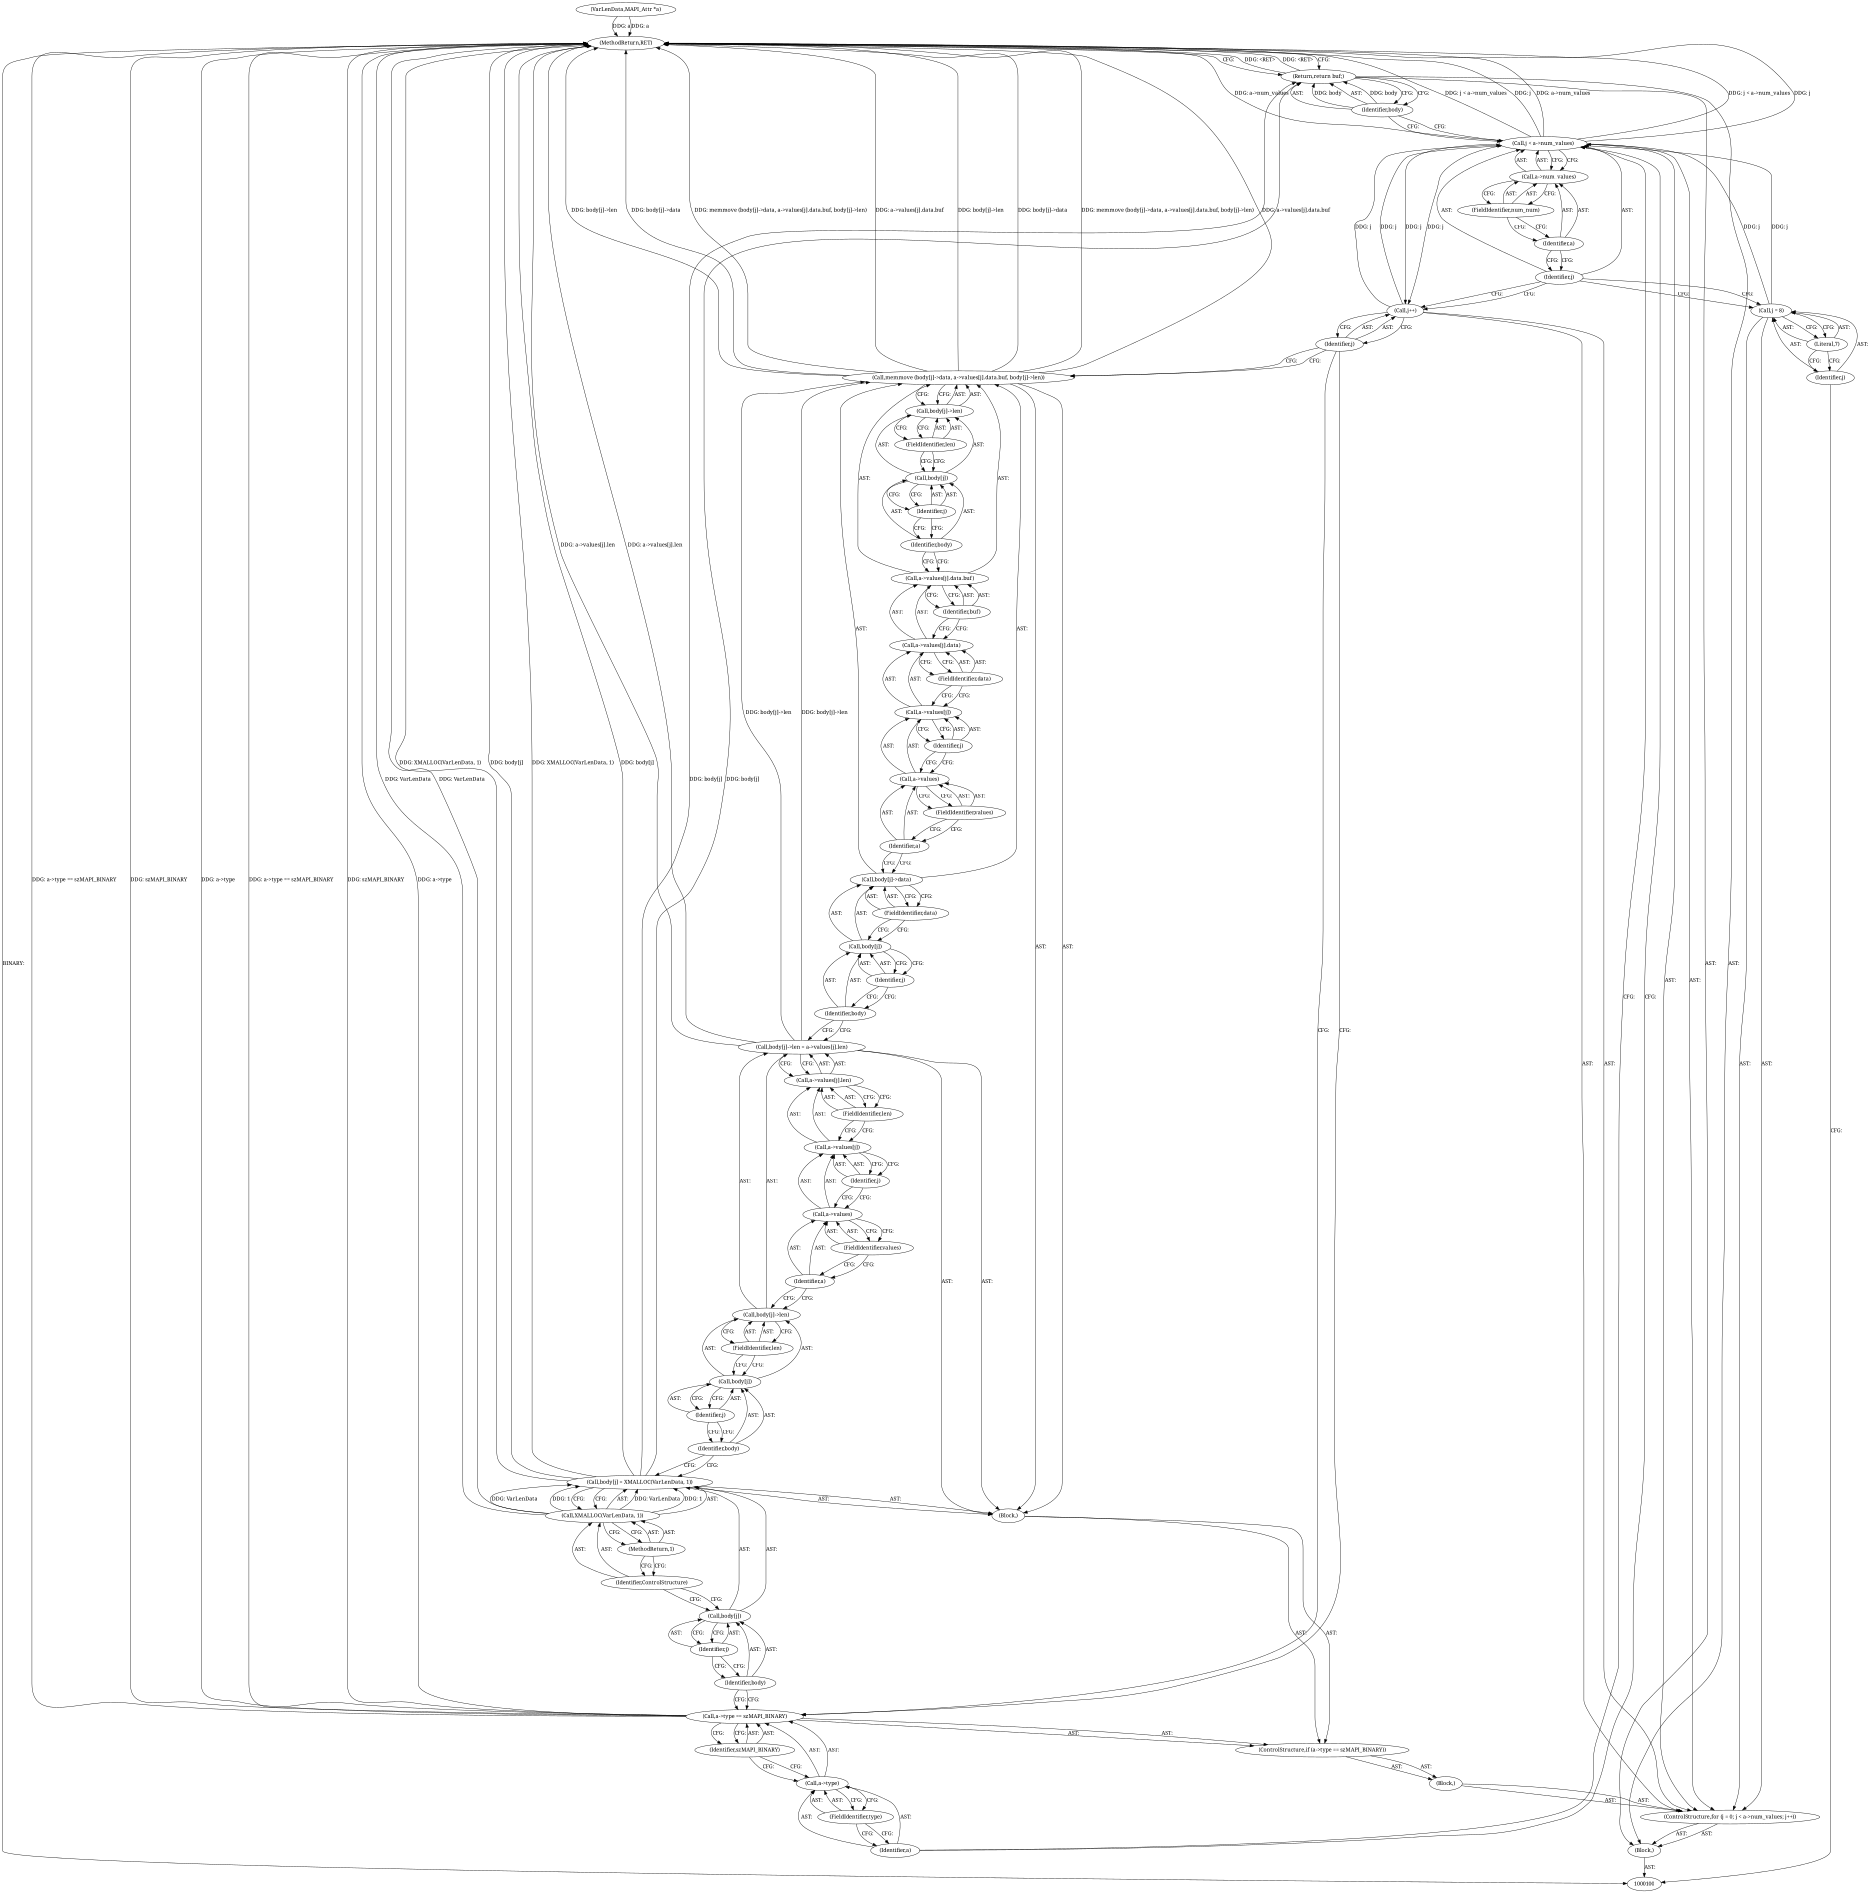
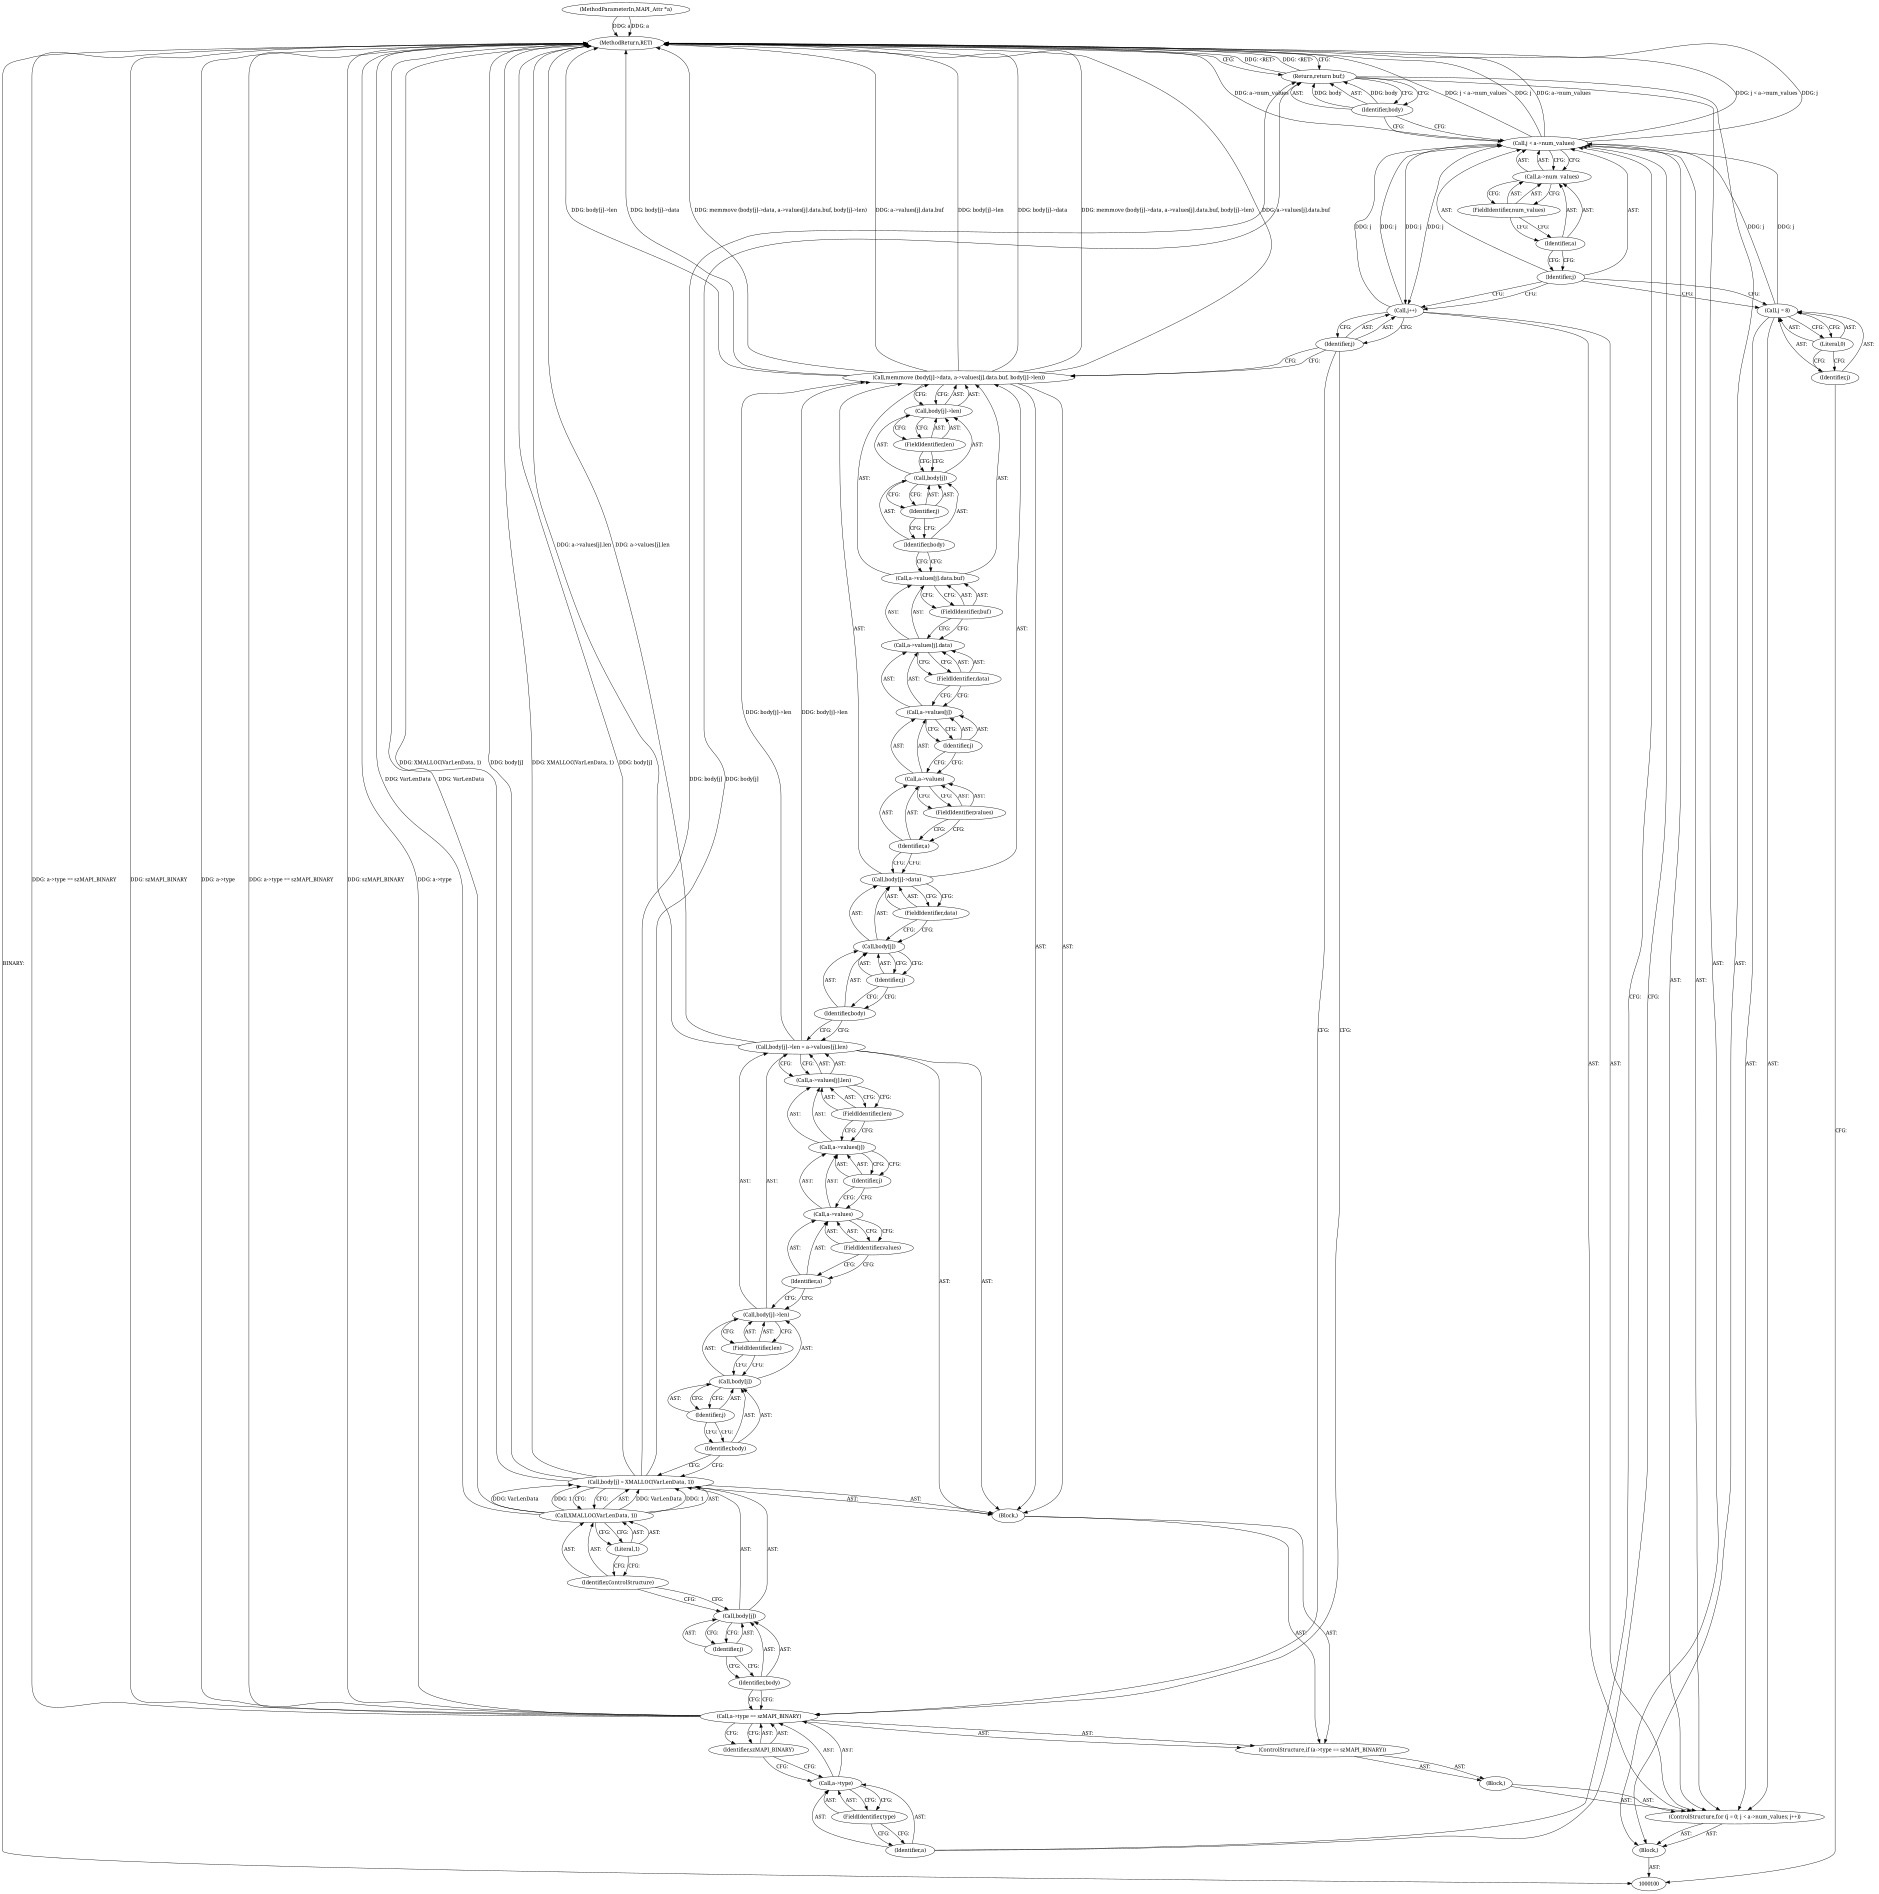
node "(VarLenData,MAPI_Attr *a)": label "(VarLenData,MAPI_Attr *a)" -> "(MethodParameterIn,MAPI_Attr *a)"
node "(FieldIdentifier,num_num)": label "(FieldIdentifier,num_num)" -> "(FieldIdentifier,num_values)"
node "(Literal,7)": label "(Literal,7)" -> "(Literal,0)"
node "(Identifier,buf)": label "(Identifier,buf)" -> "(FieldIdentifier,buf)"
node "(MethodReturn,1)": label "(MethodReturn,1)" -> "(Literal,1)"
